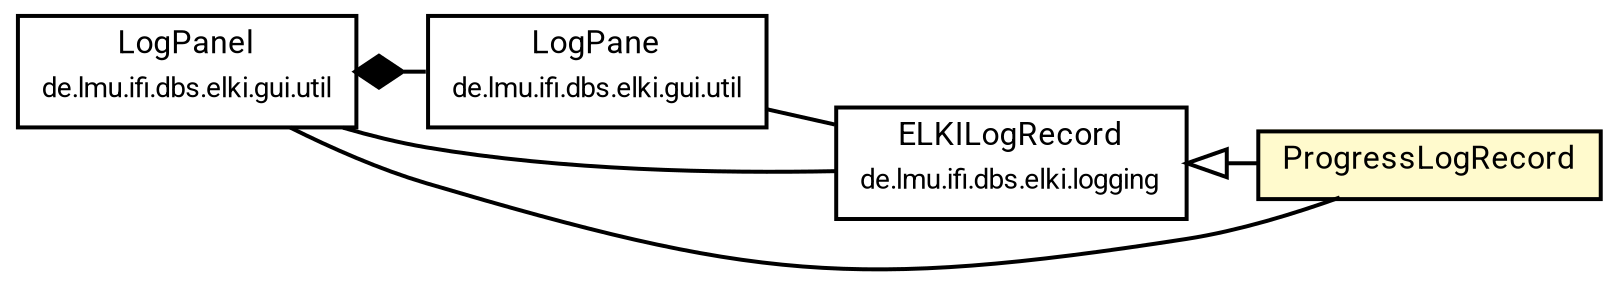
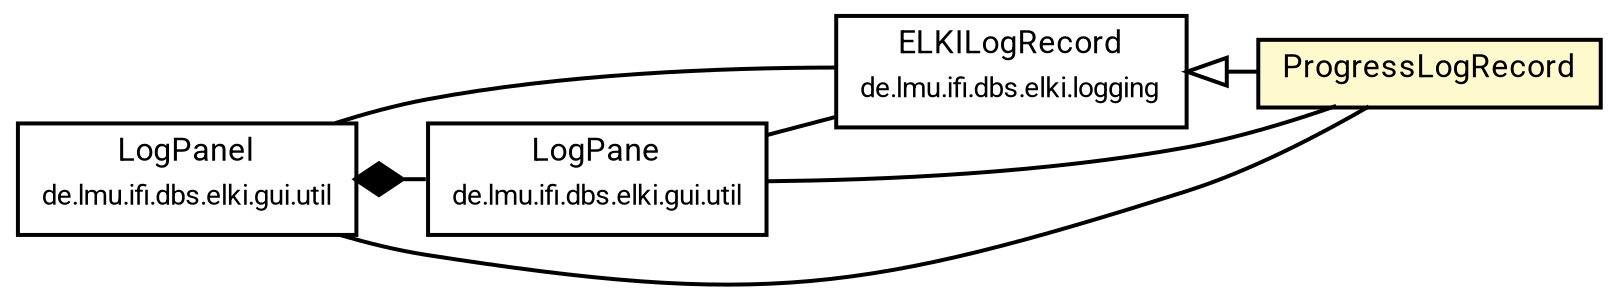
edge "ProgressLogRecord" -- "LogPane": added
